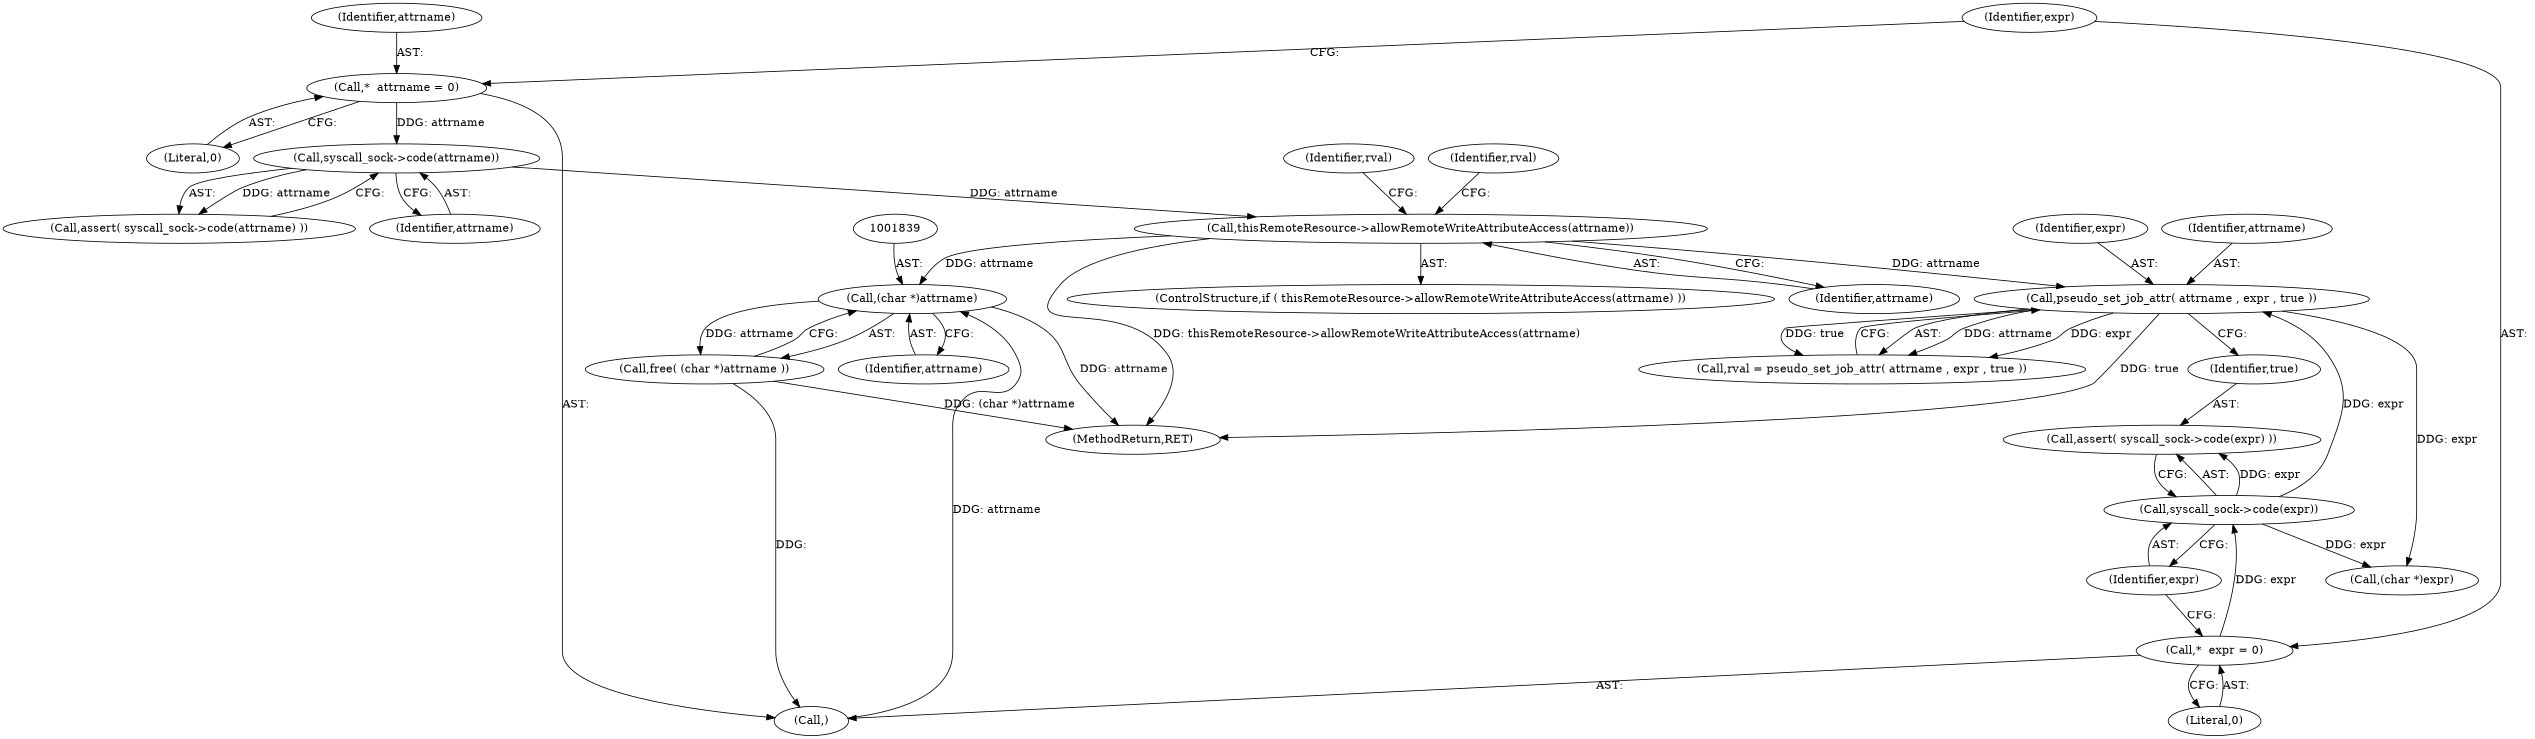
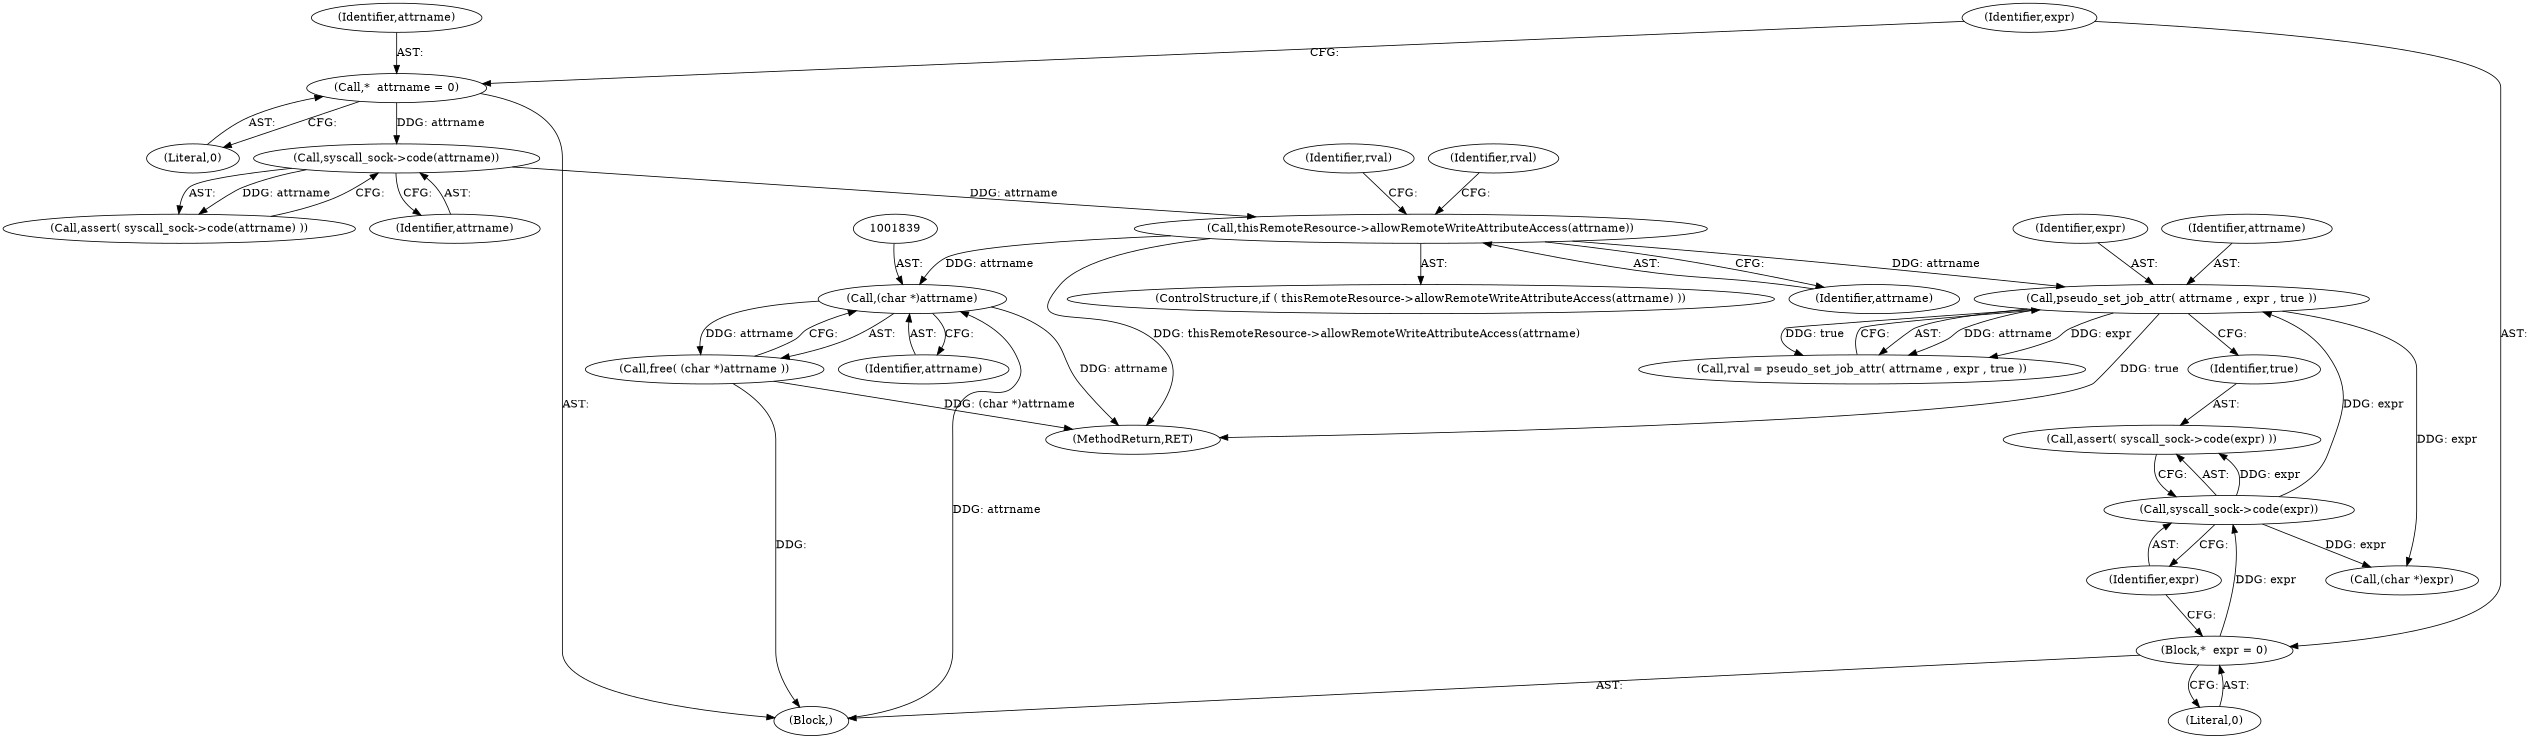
node "(Call,*  expr = 0)": label "(Call,*  expr = 0)" -> "(Block,*  expr = 0)"
node "(Call,)": label "(Call,)" -> "(Block,)"
